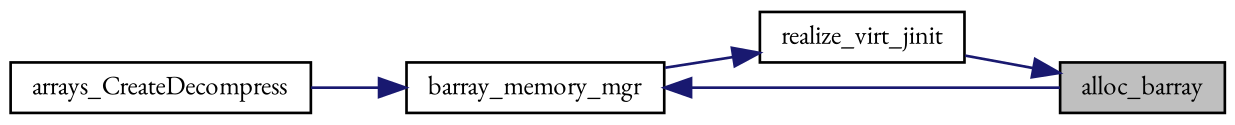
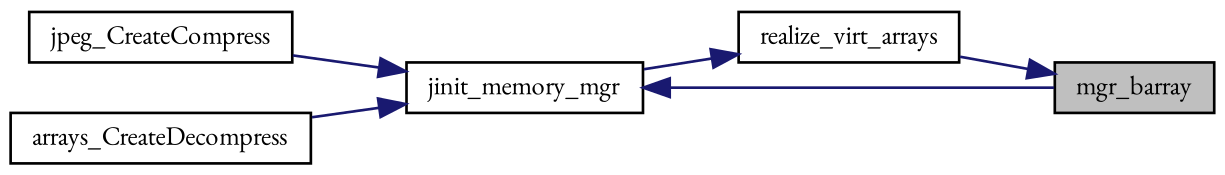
node "jpeg_CreateCompress": added
node "realize_virt_jinit": label "realize_virt_jinit" -> "realize_virt_arrays"
node "barray_memory_mgr": label "barray_memory_mgr" -> "jinit_memory_mgr"
node "alloc_barray": label "alloc_barray" -> "mgr_barray"
